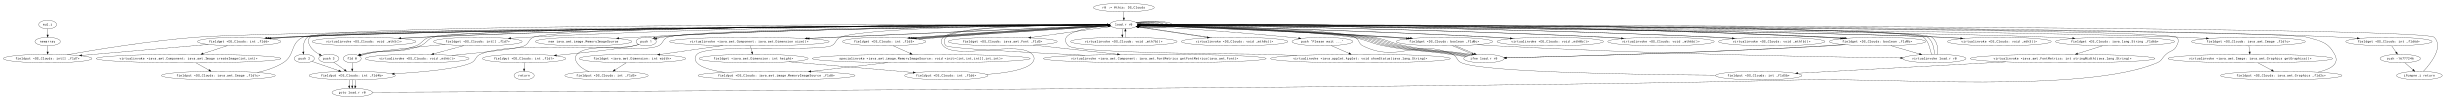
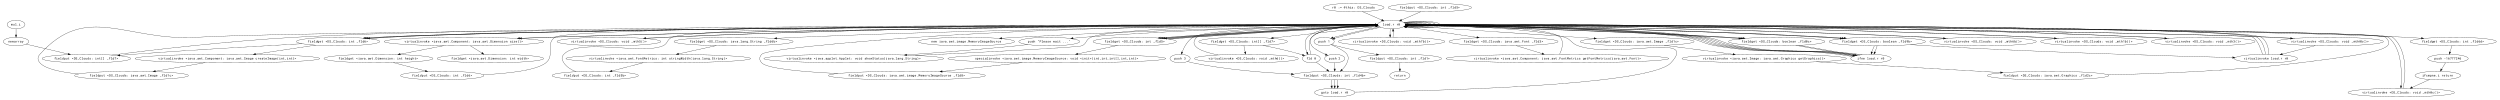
edge "ifcmpne.i return" -> "load.r r0": now "ifcmpne.i return" -> "virtualinvoke <DS_Clouds: void _mth0c()>"
edge "fieldget <DS_Clouds: boolean _fld0c>" -> "virtualinvoke load.r r0": now "virtualinvoke <DS_Clouds: void _mth0b()>" -> "virtualinvoke load.r r0"
edge "fieldget <java.awt.Dimension: int width>" -> "fieldput <DS_Clouds: int _fld5>": removed
